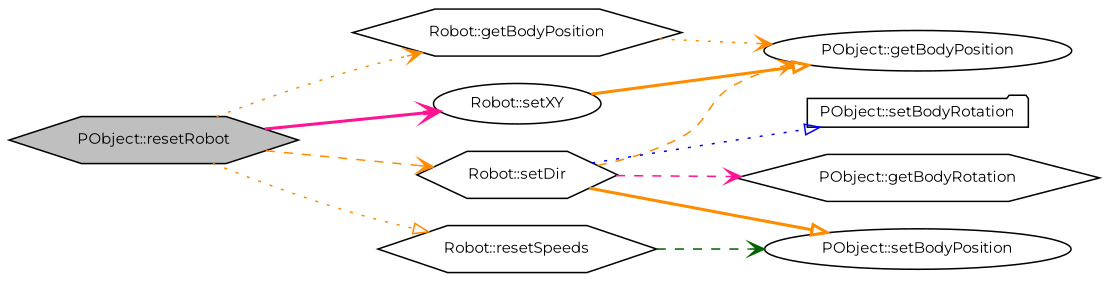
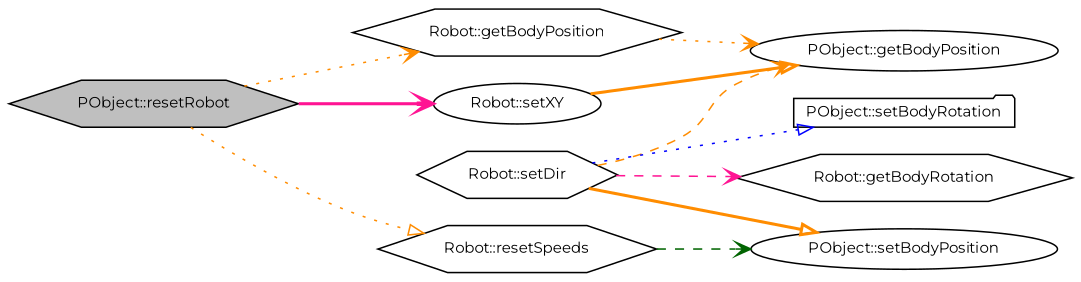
edge "PObject::resetRobot" -> "Robot::setDir": removed
node "PObject::getBodyRotation": label "PObject::getBodyRotation" -> "Robot::getBodyRotation"
